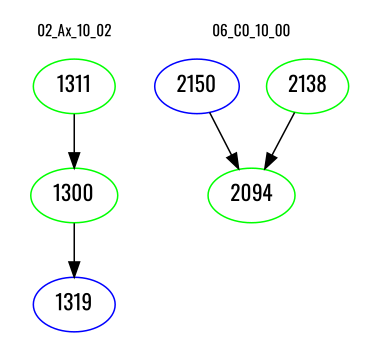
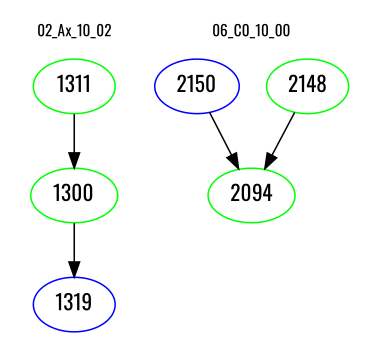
node "2138": label "2138" -> "2148"
